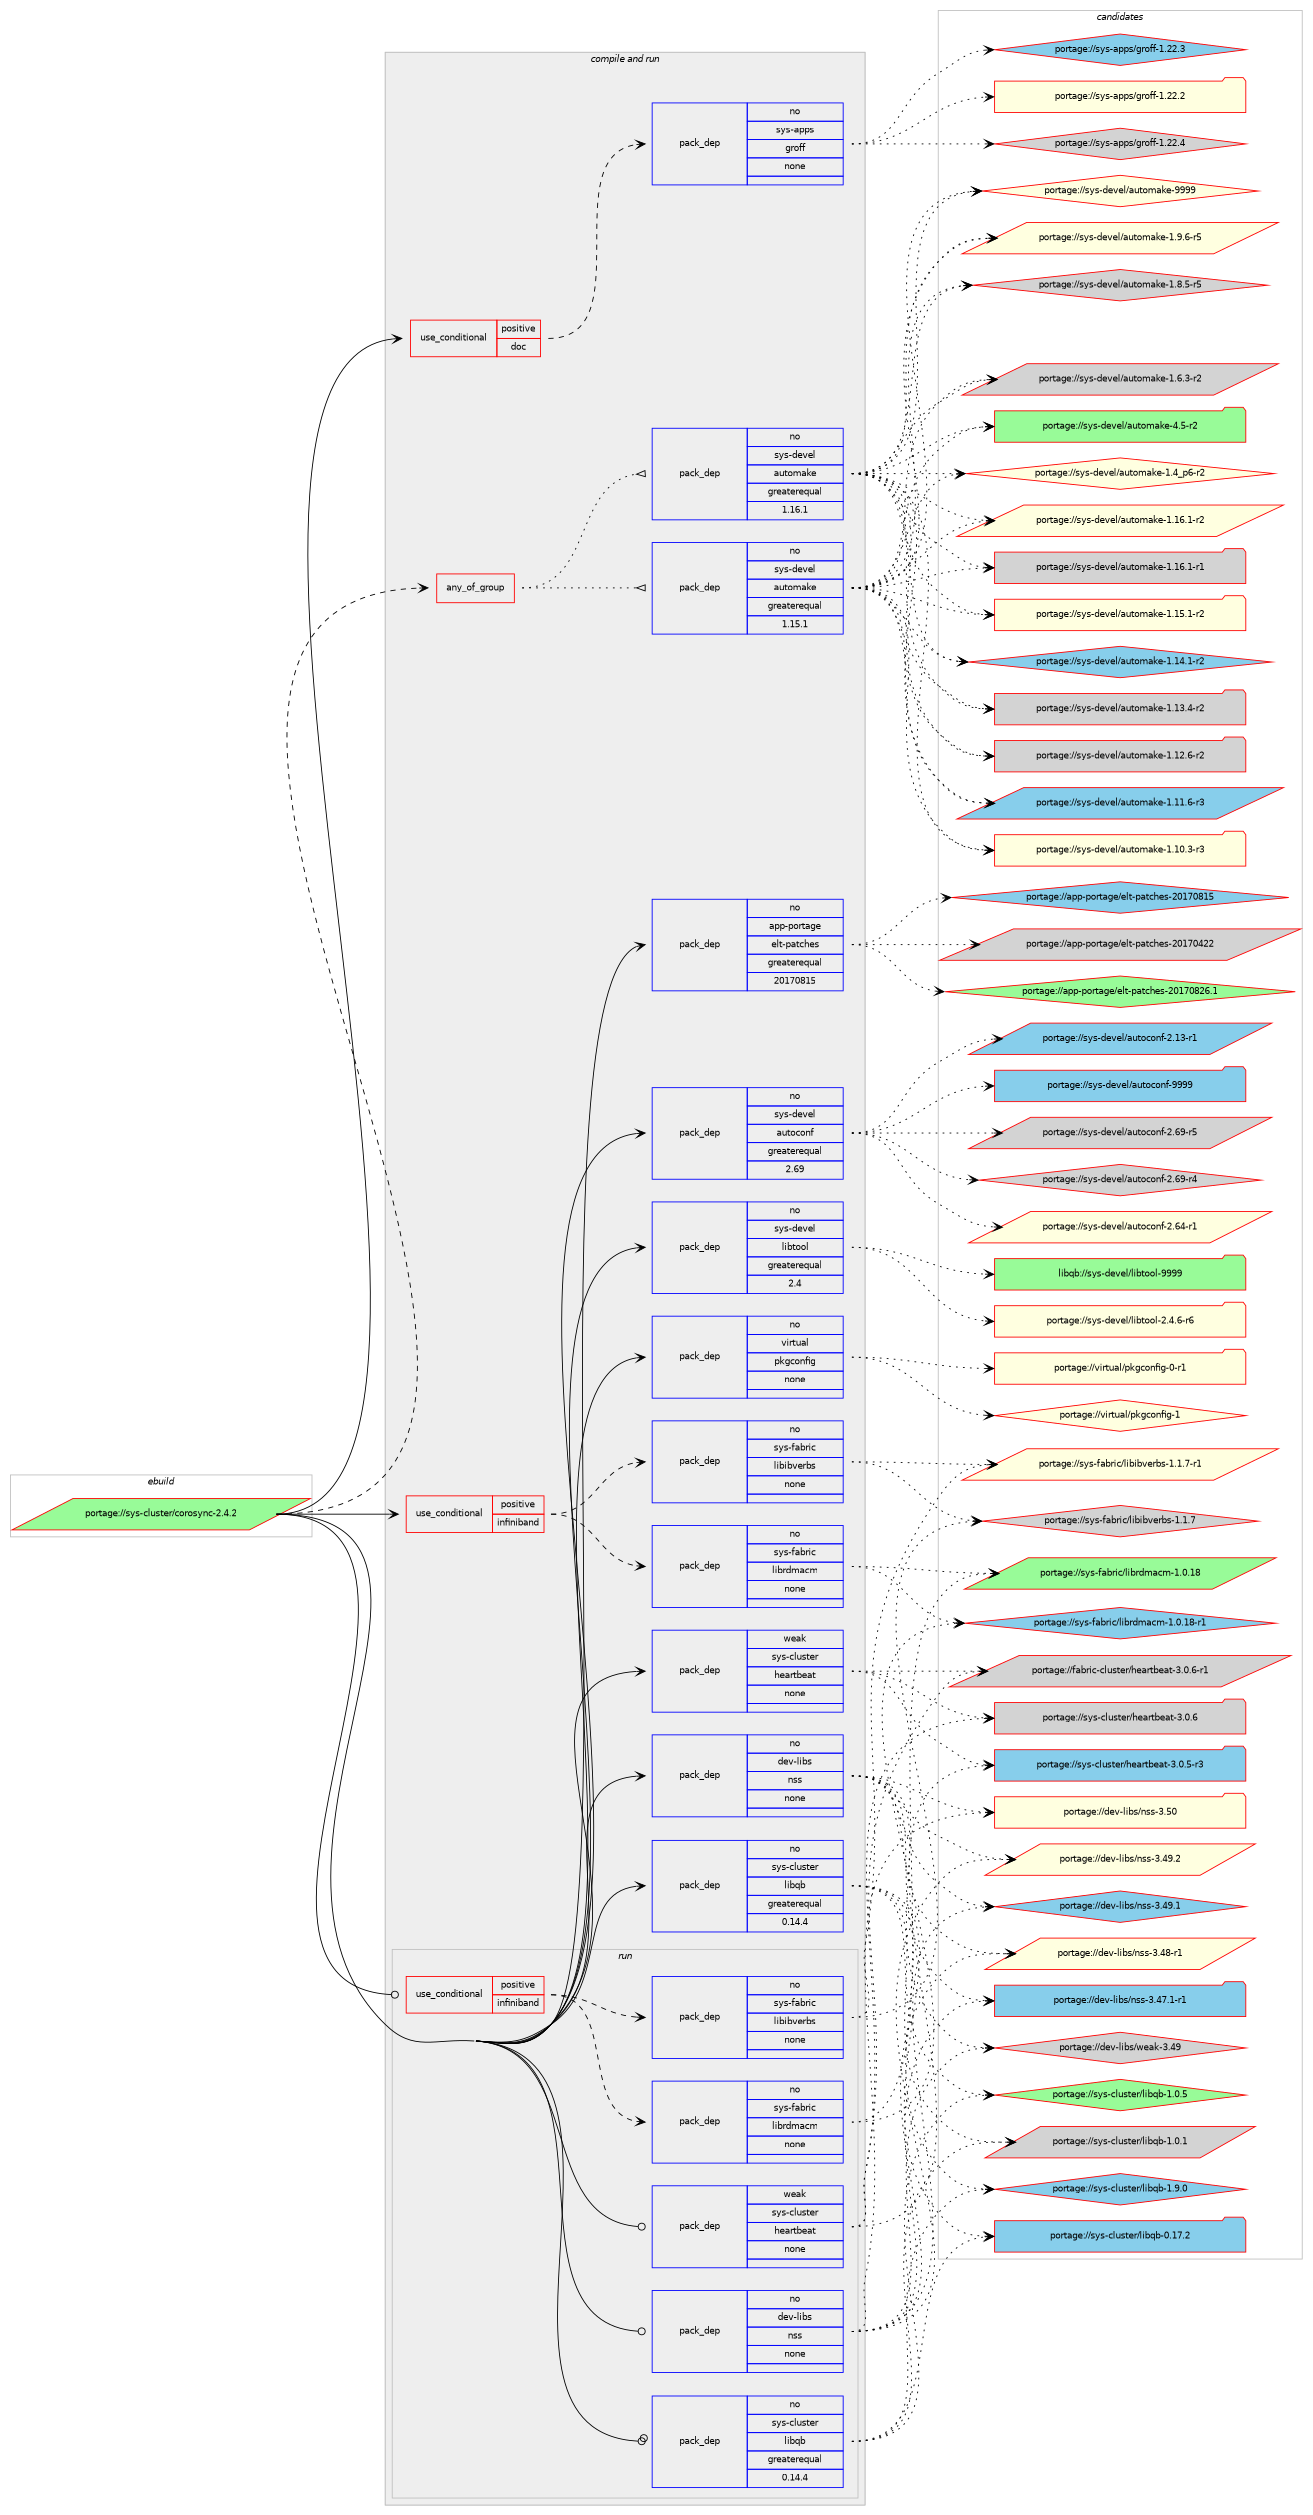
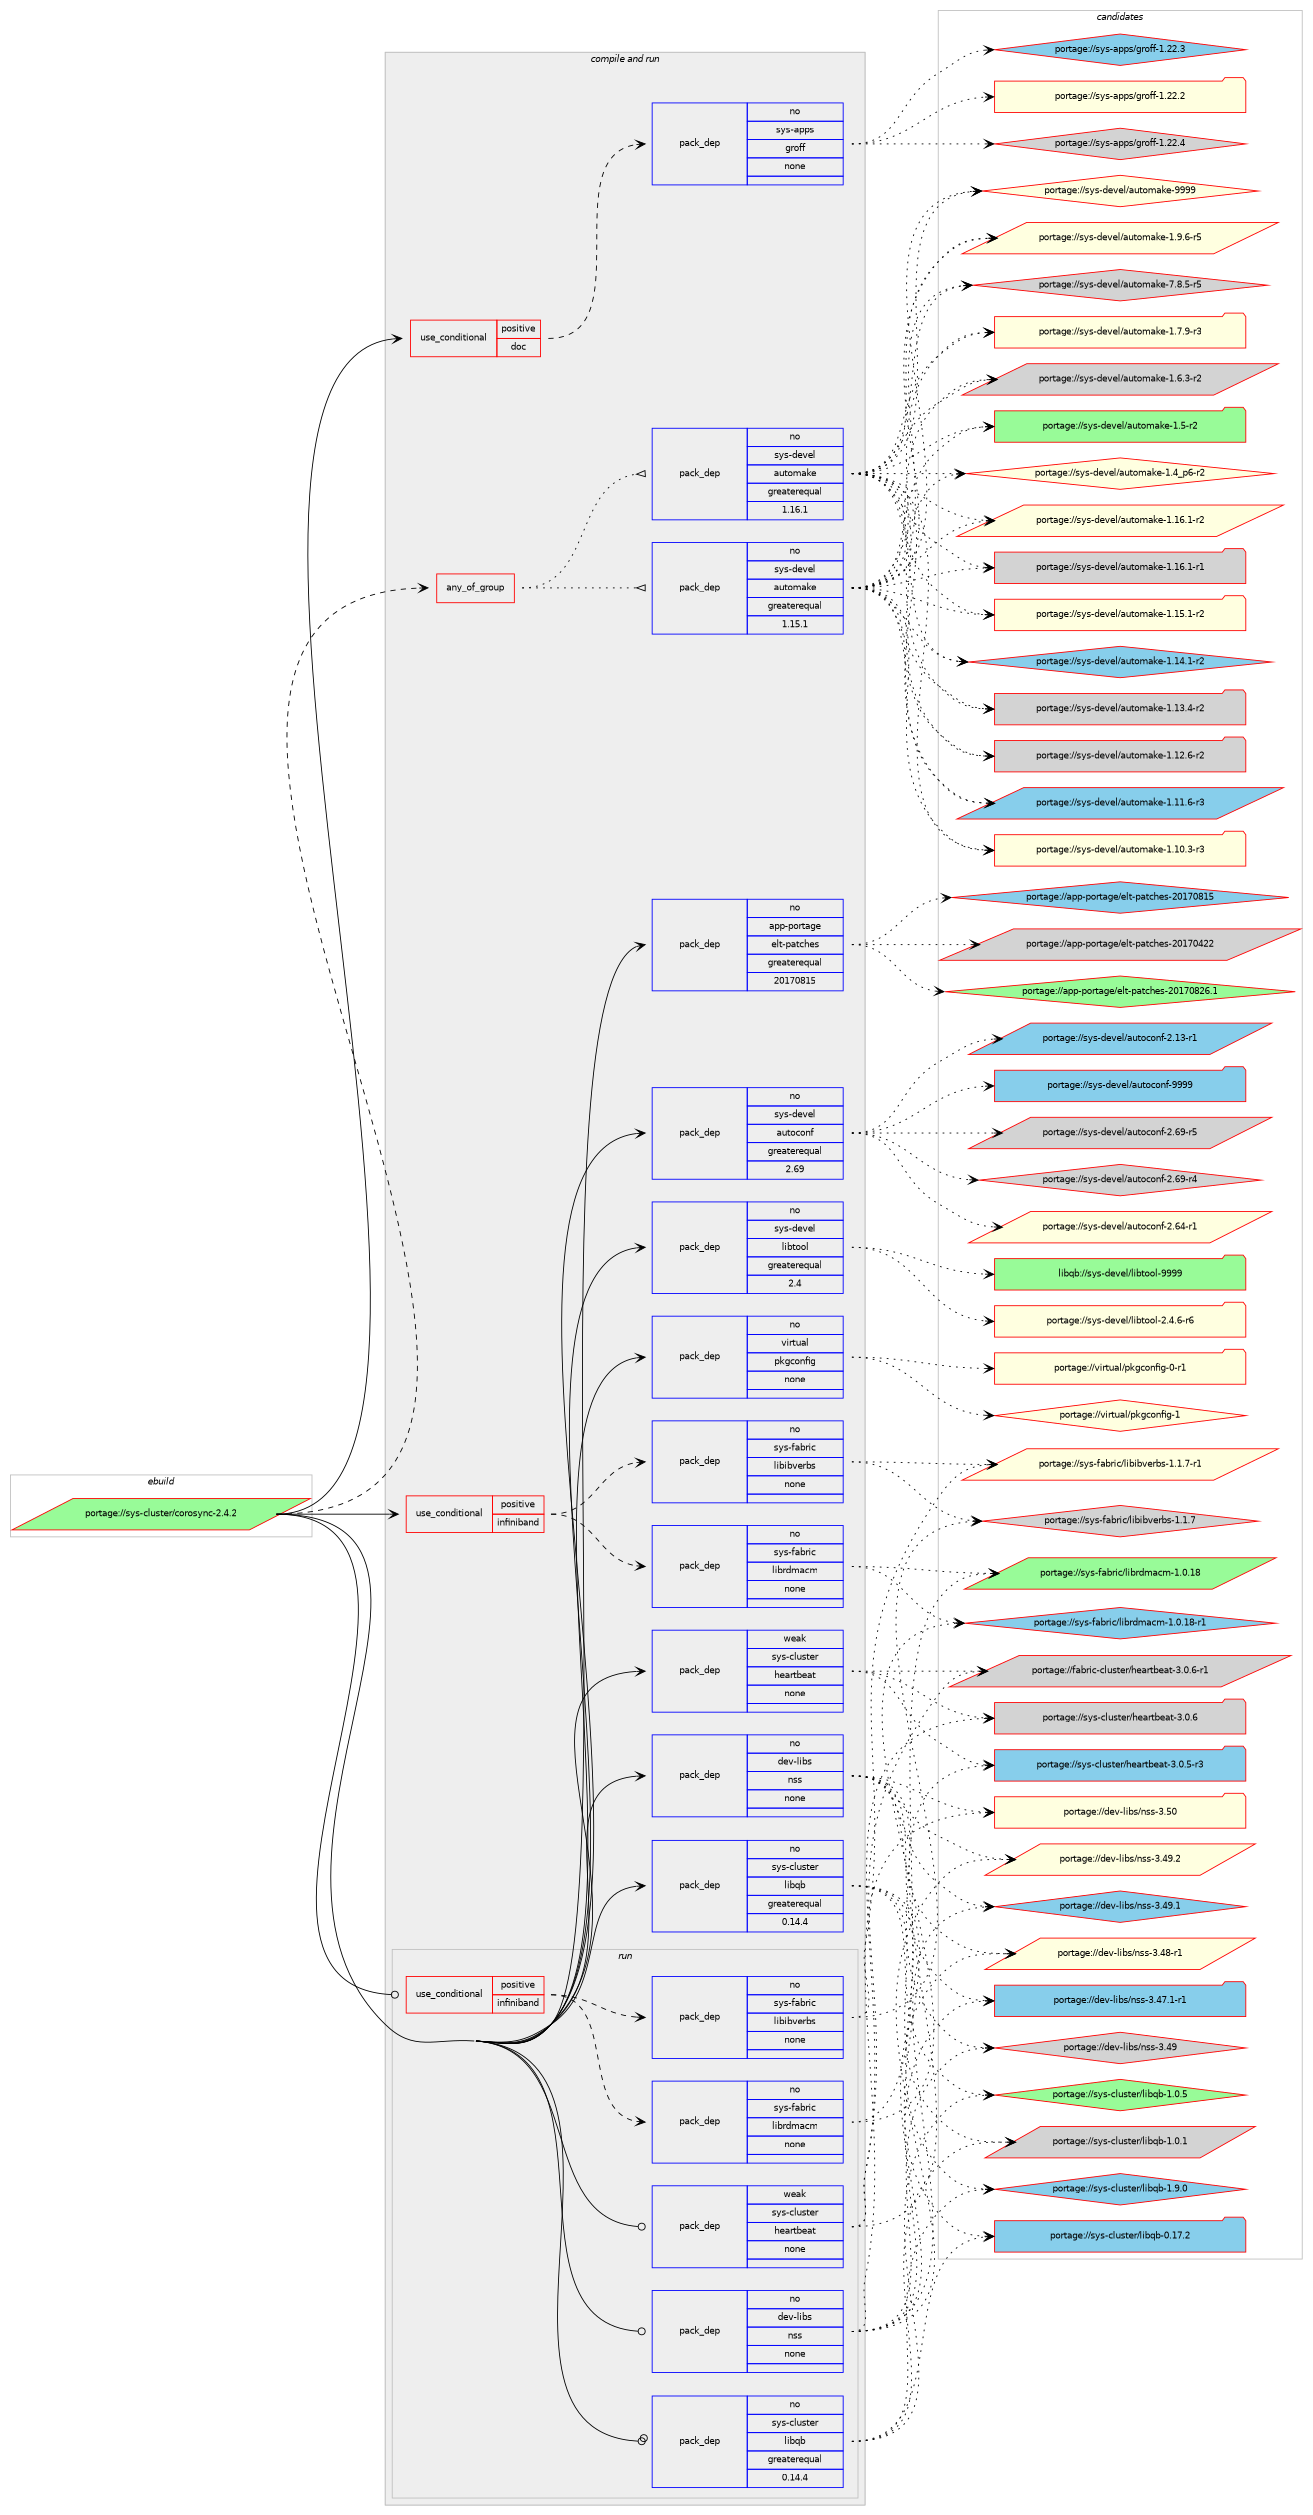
node "portage://sys-devel/automake-1.8.5-r5": label "portage://sys-devel/automake-1.8.5-r5" -> "portage://sys-devel/automake-7.8.5-r5"
node "portage://sys-devel/automake-1.7.9-r3": added
node "portage://sys-devel/automake-4.5-r2": label "portage://sys-devel/automake-4.5-r2" -> "portage://sys-devel/automake-1.5-r2"
node "portage://dev-libs/weak-3.49": label "portage://dev-libs/weak-3.49" -> "portage://dev-libs/nss-3.49"
